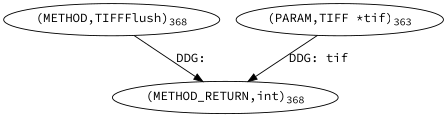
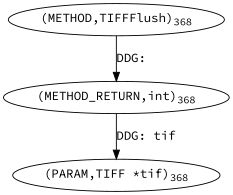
node "(PARAM,TIFF *tif)": text "363" -> "368"
edge "(PARAM,TIFF *tif)" -> "(METHOD_RETURN,int)": reversed
